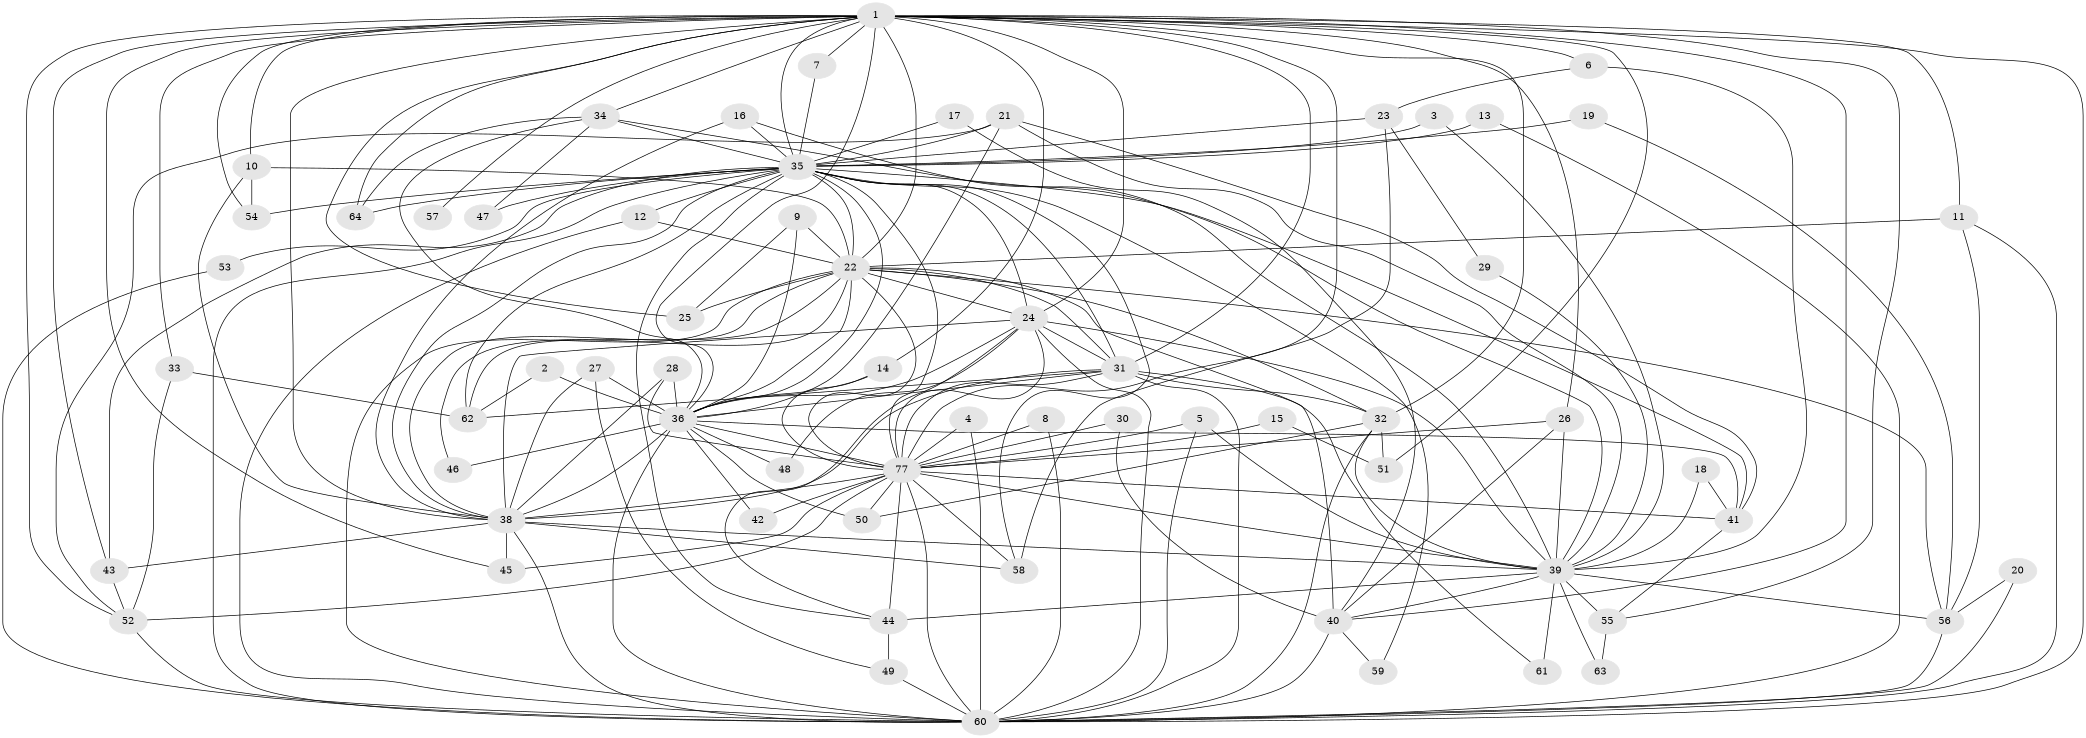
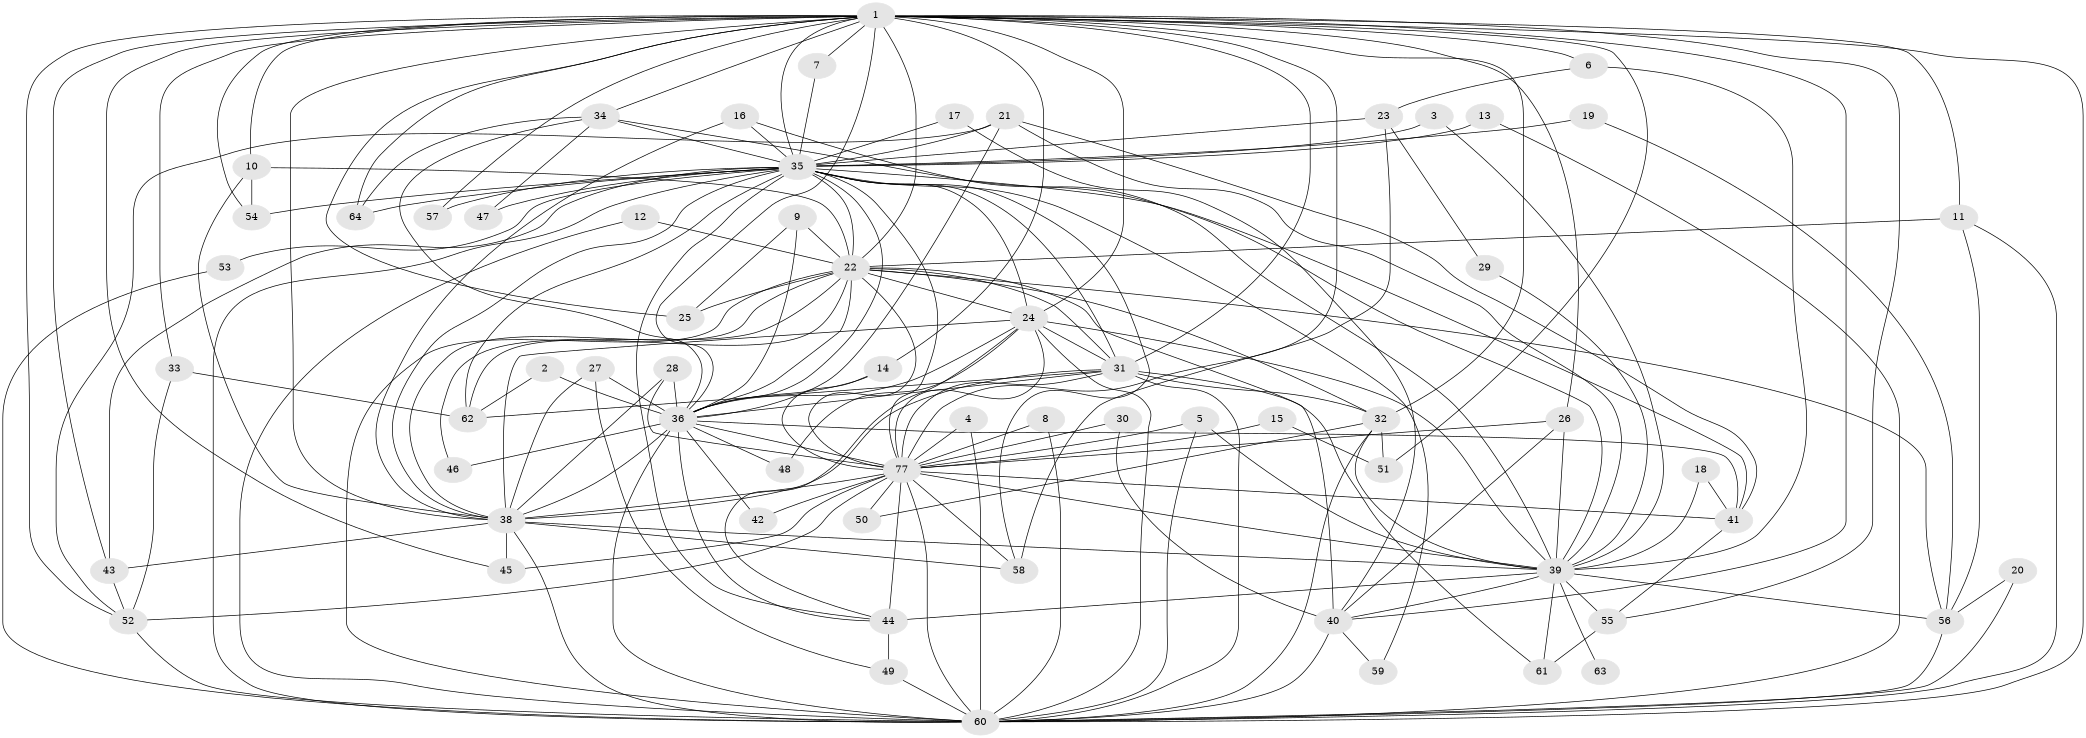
edge "35" -- "12": now "35" -- "57"
edge "36" -- "50": now "36" -- "44"
edge "55" -- "63": now "55" -- "61"
